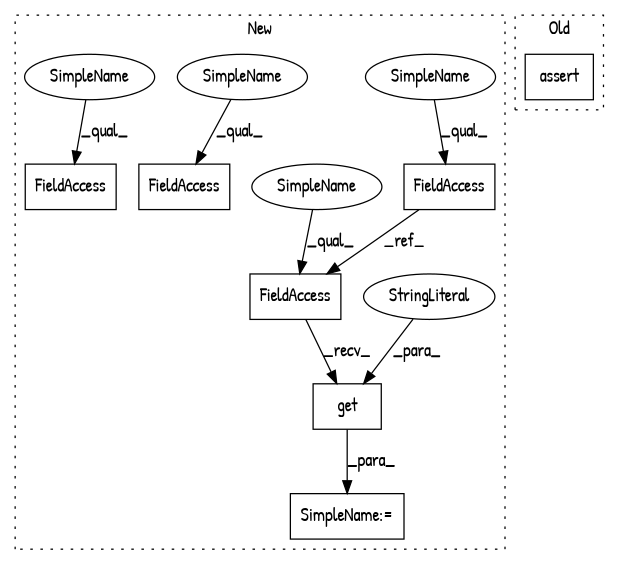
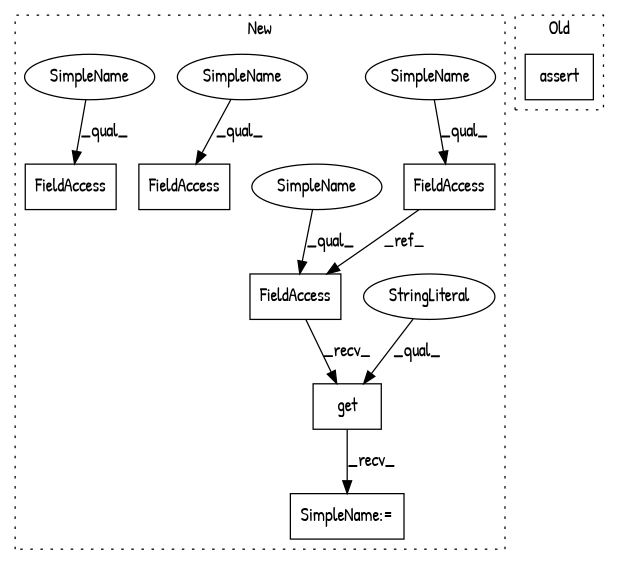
edge "StringLiteral" -> "get": label "_para_" -> "_qual_"
edge "get" -> "SimpleName:=": label "_para_" -> "_recv_"
